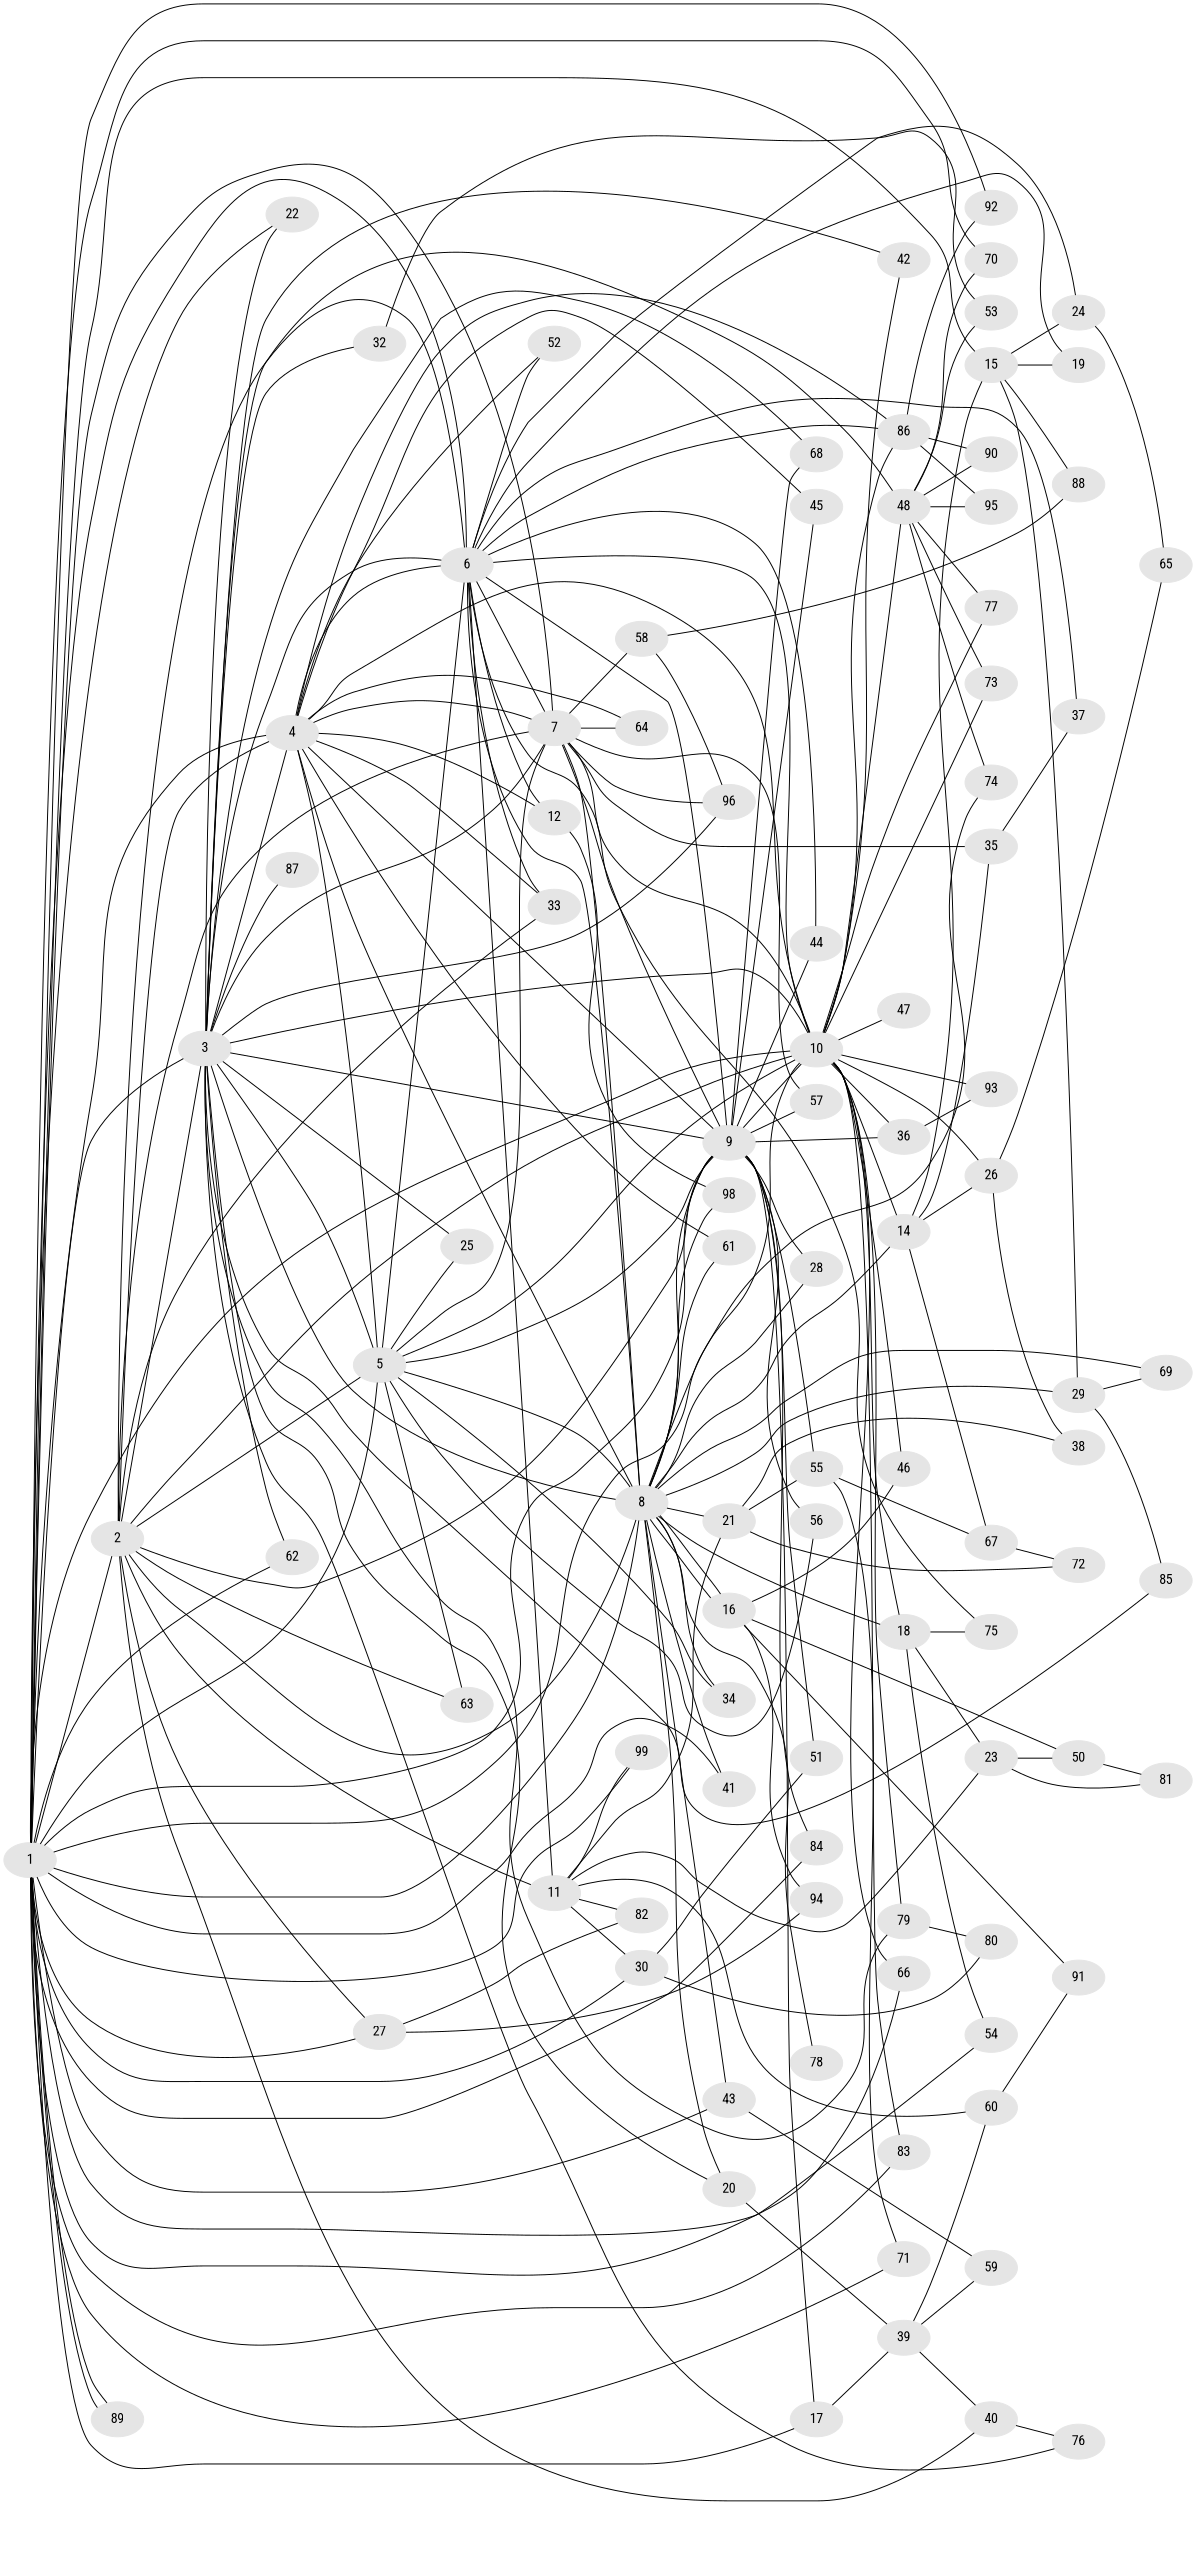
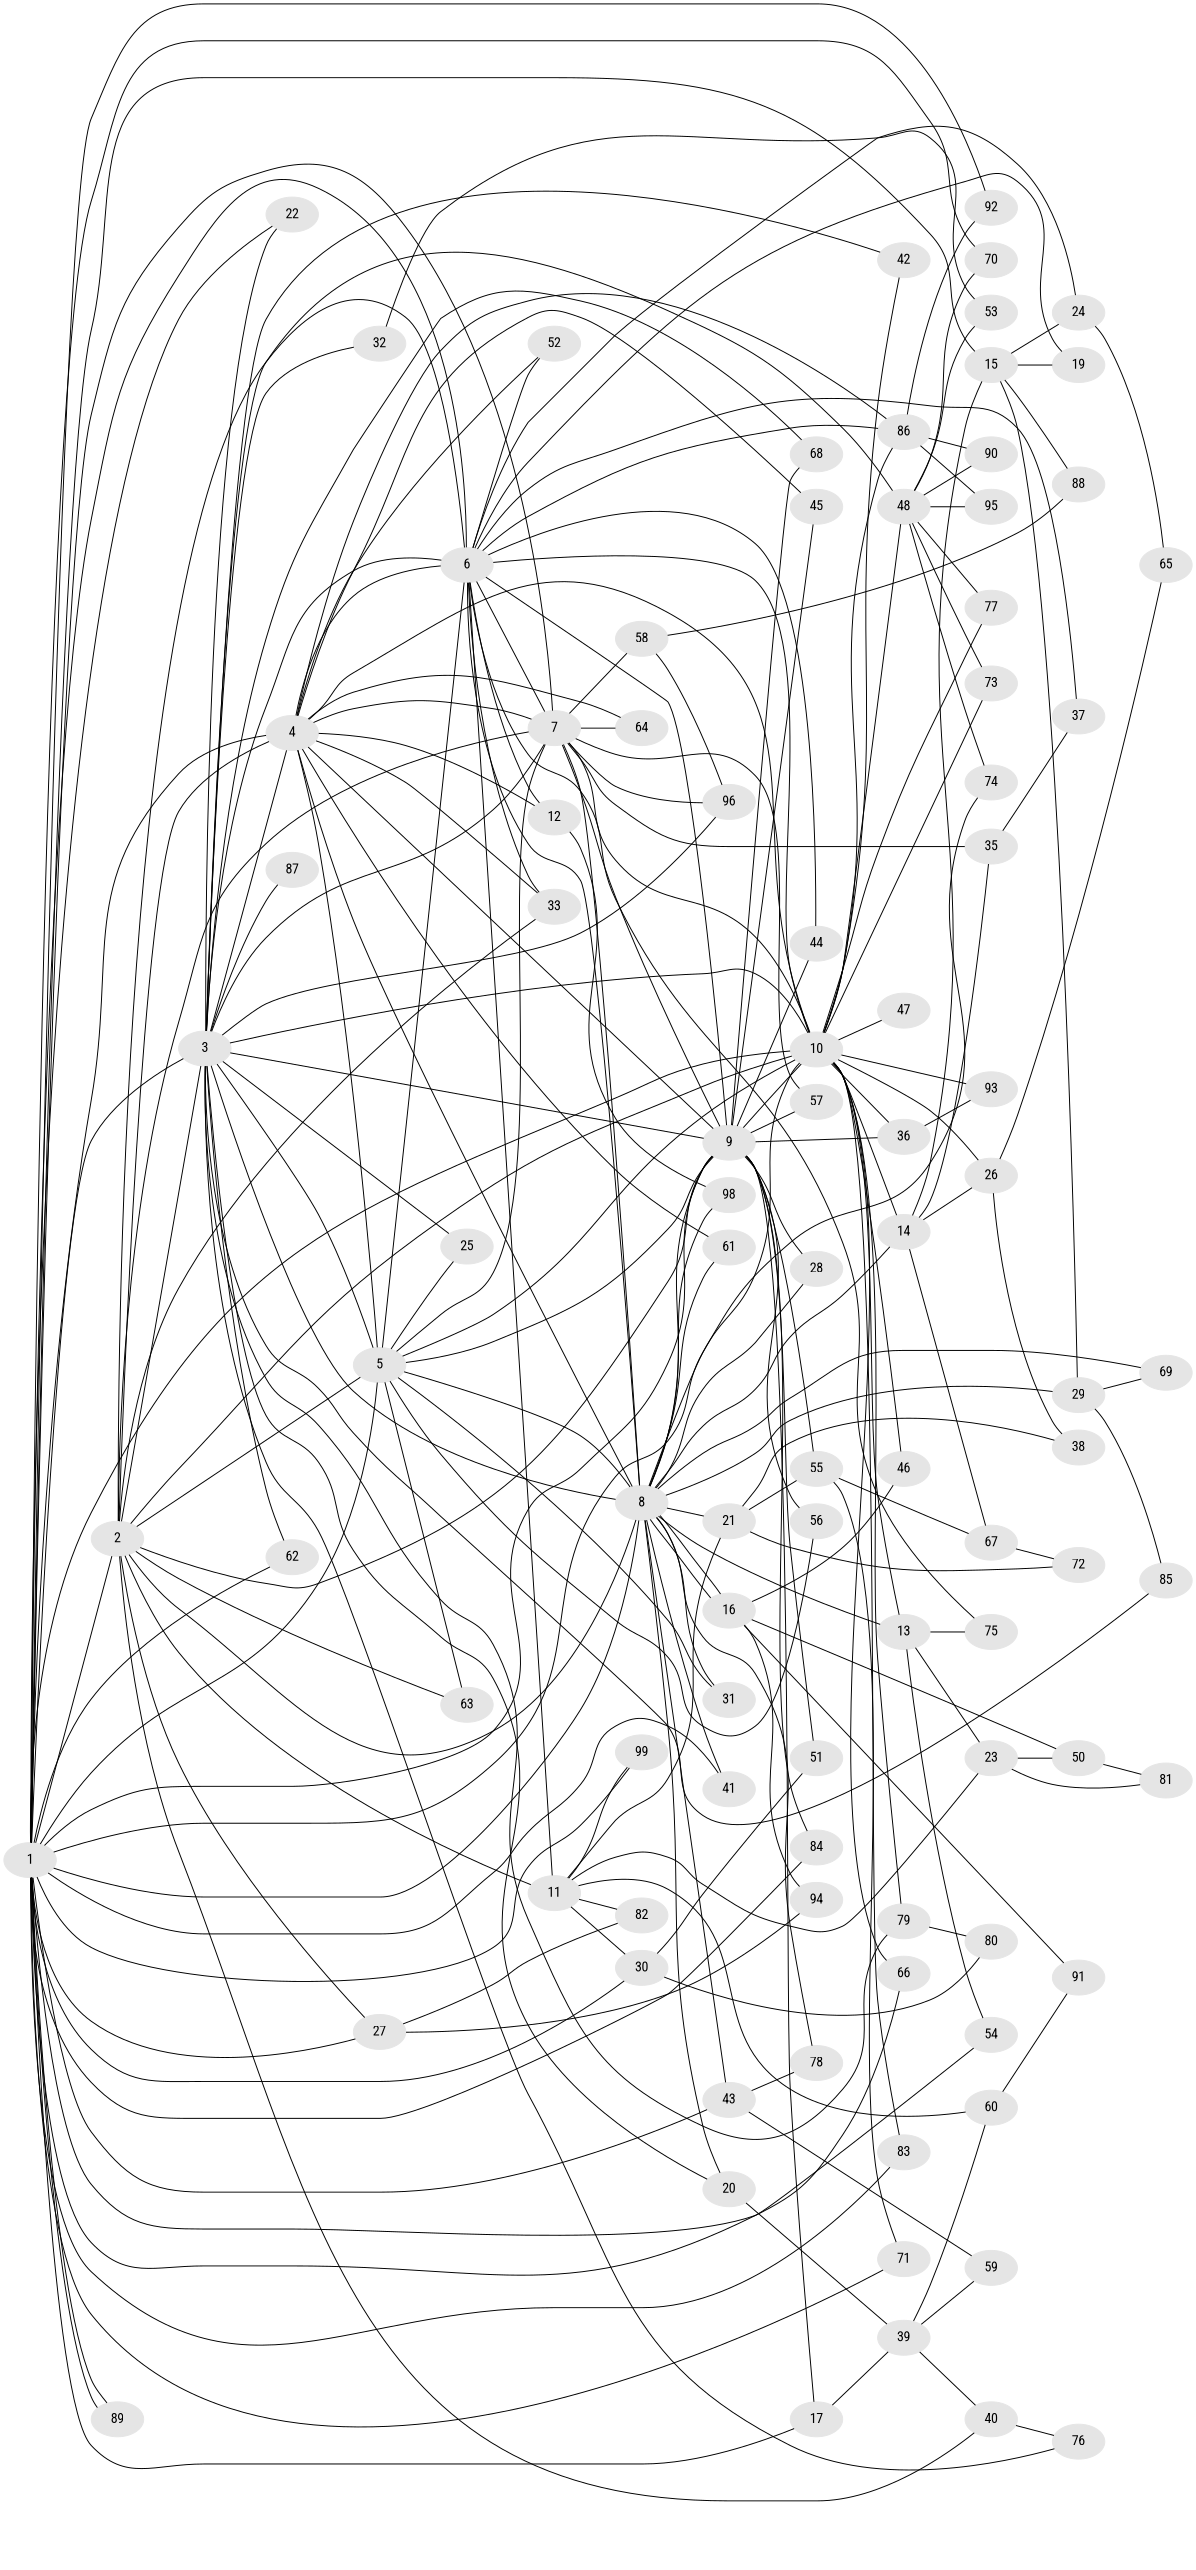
node "18": label "18" -> "13"
node "34": label "34" -> "31"
edge "78" -- "43": added
